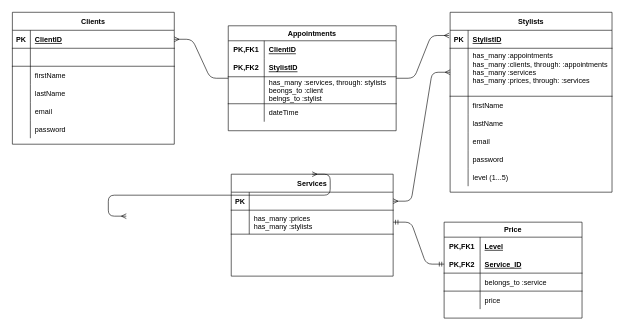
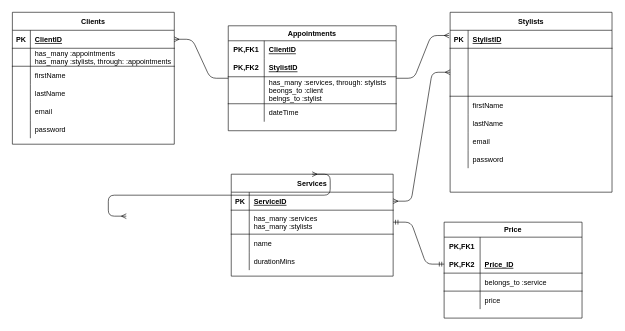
node "has_many :appointments has_many :stylists, through: :appointments": added
node "has_many :appointments has_many :clients, through: :appointments has_many :services has_many :prices, through: :services": removed
node "level (1...5)": removed
node "ServiceID": added
node "has_many :prices has_many :stylists": label "has_many :prices has_many :stylists" -> "has_many :services has_many :stylists"
node "name": added
node "Level": removed
node "durationMins": added
node "Service_ID": label "Service_ID" -> "Price_ID"
